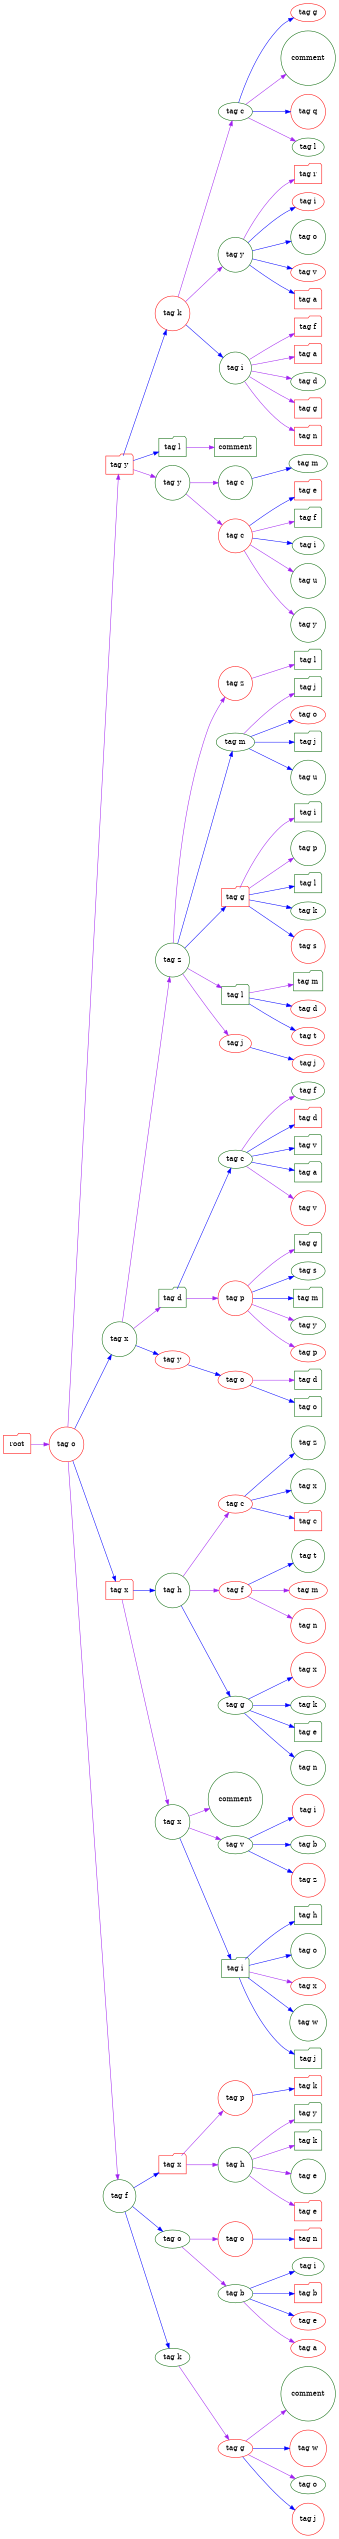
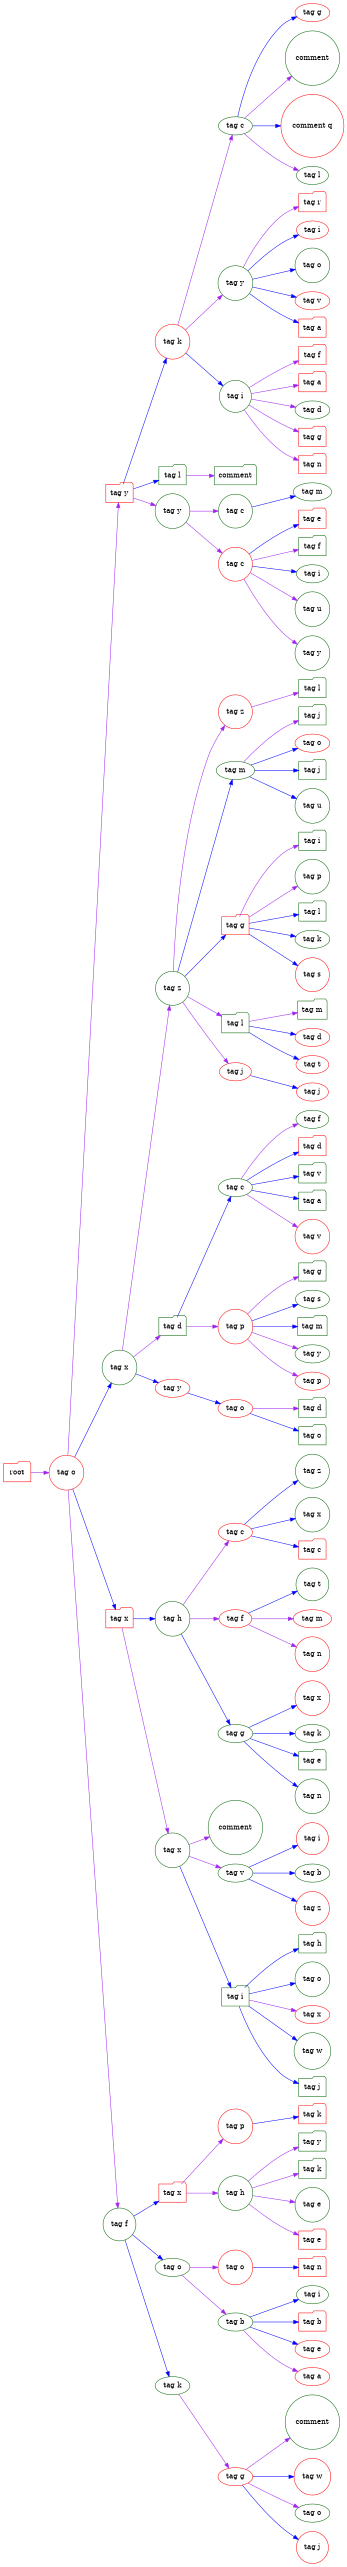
node "tag q": label "tag q" -> "comment q"
